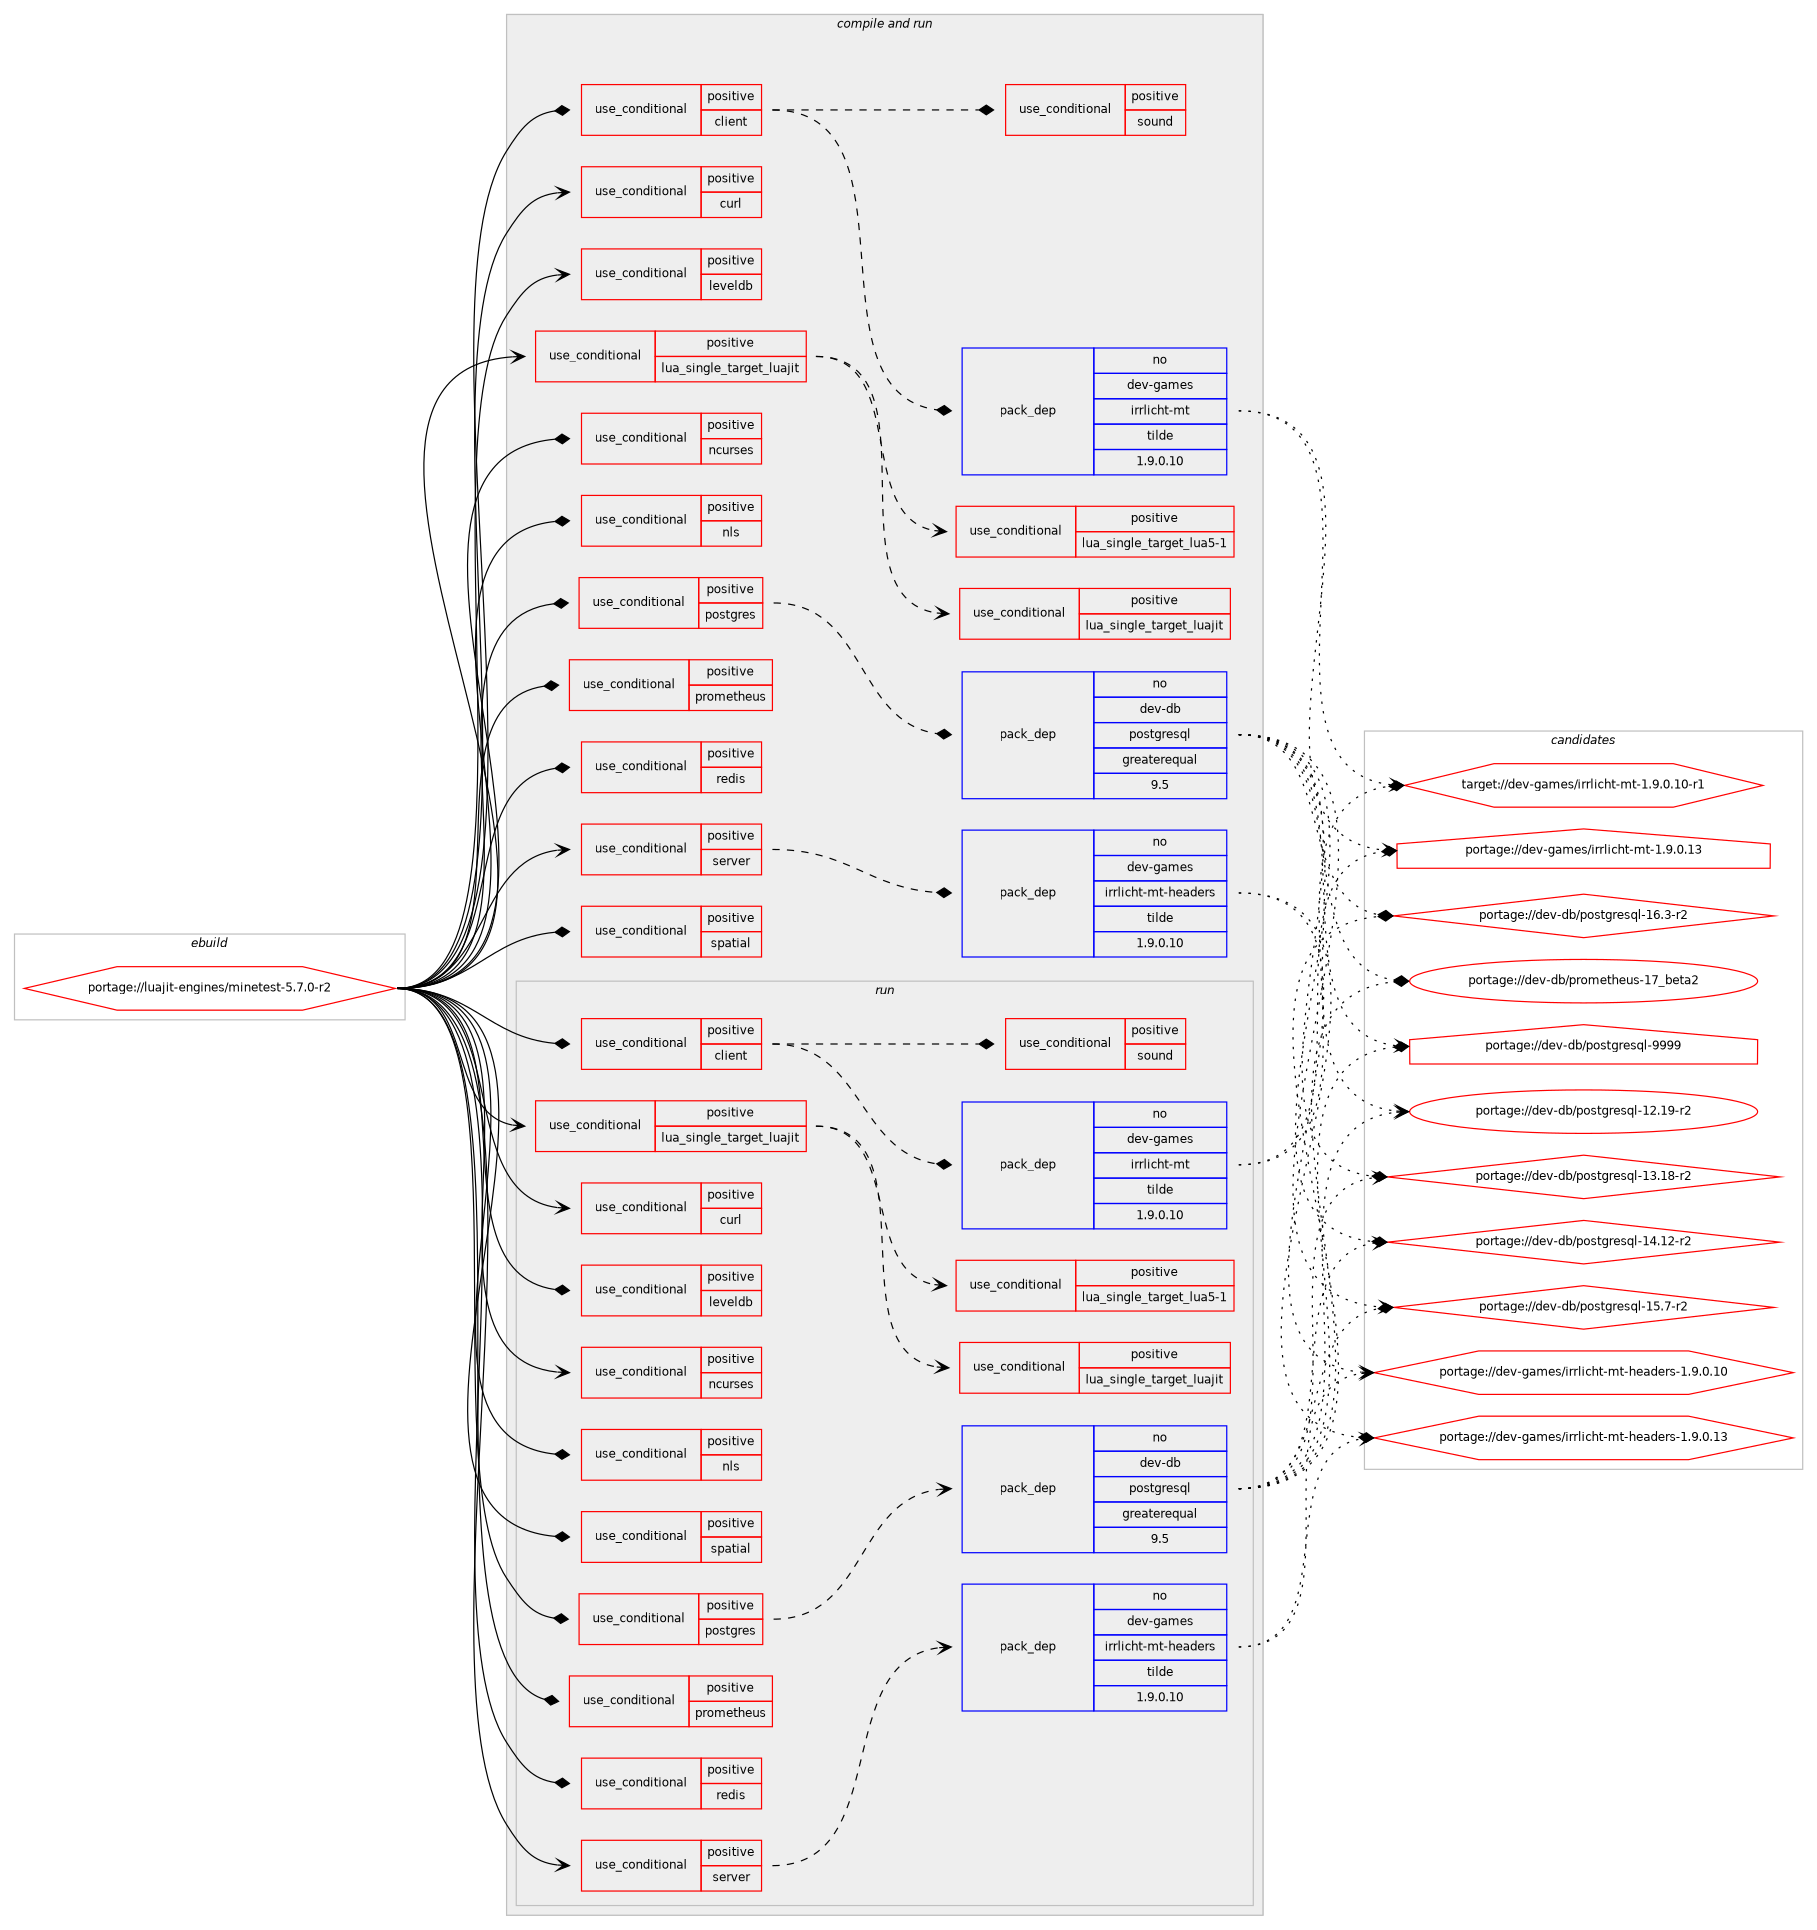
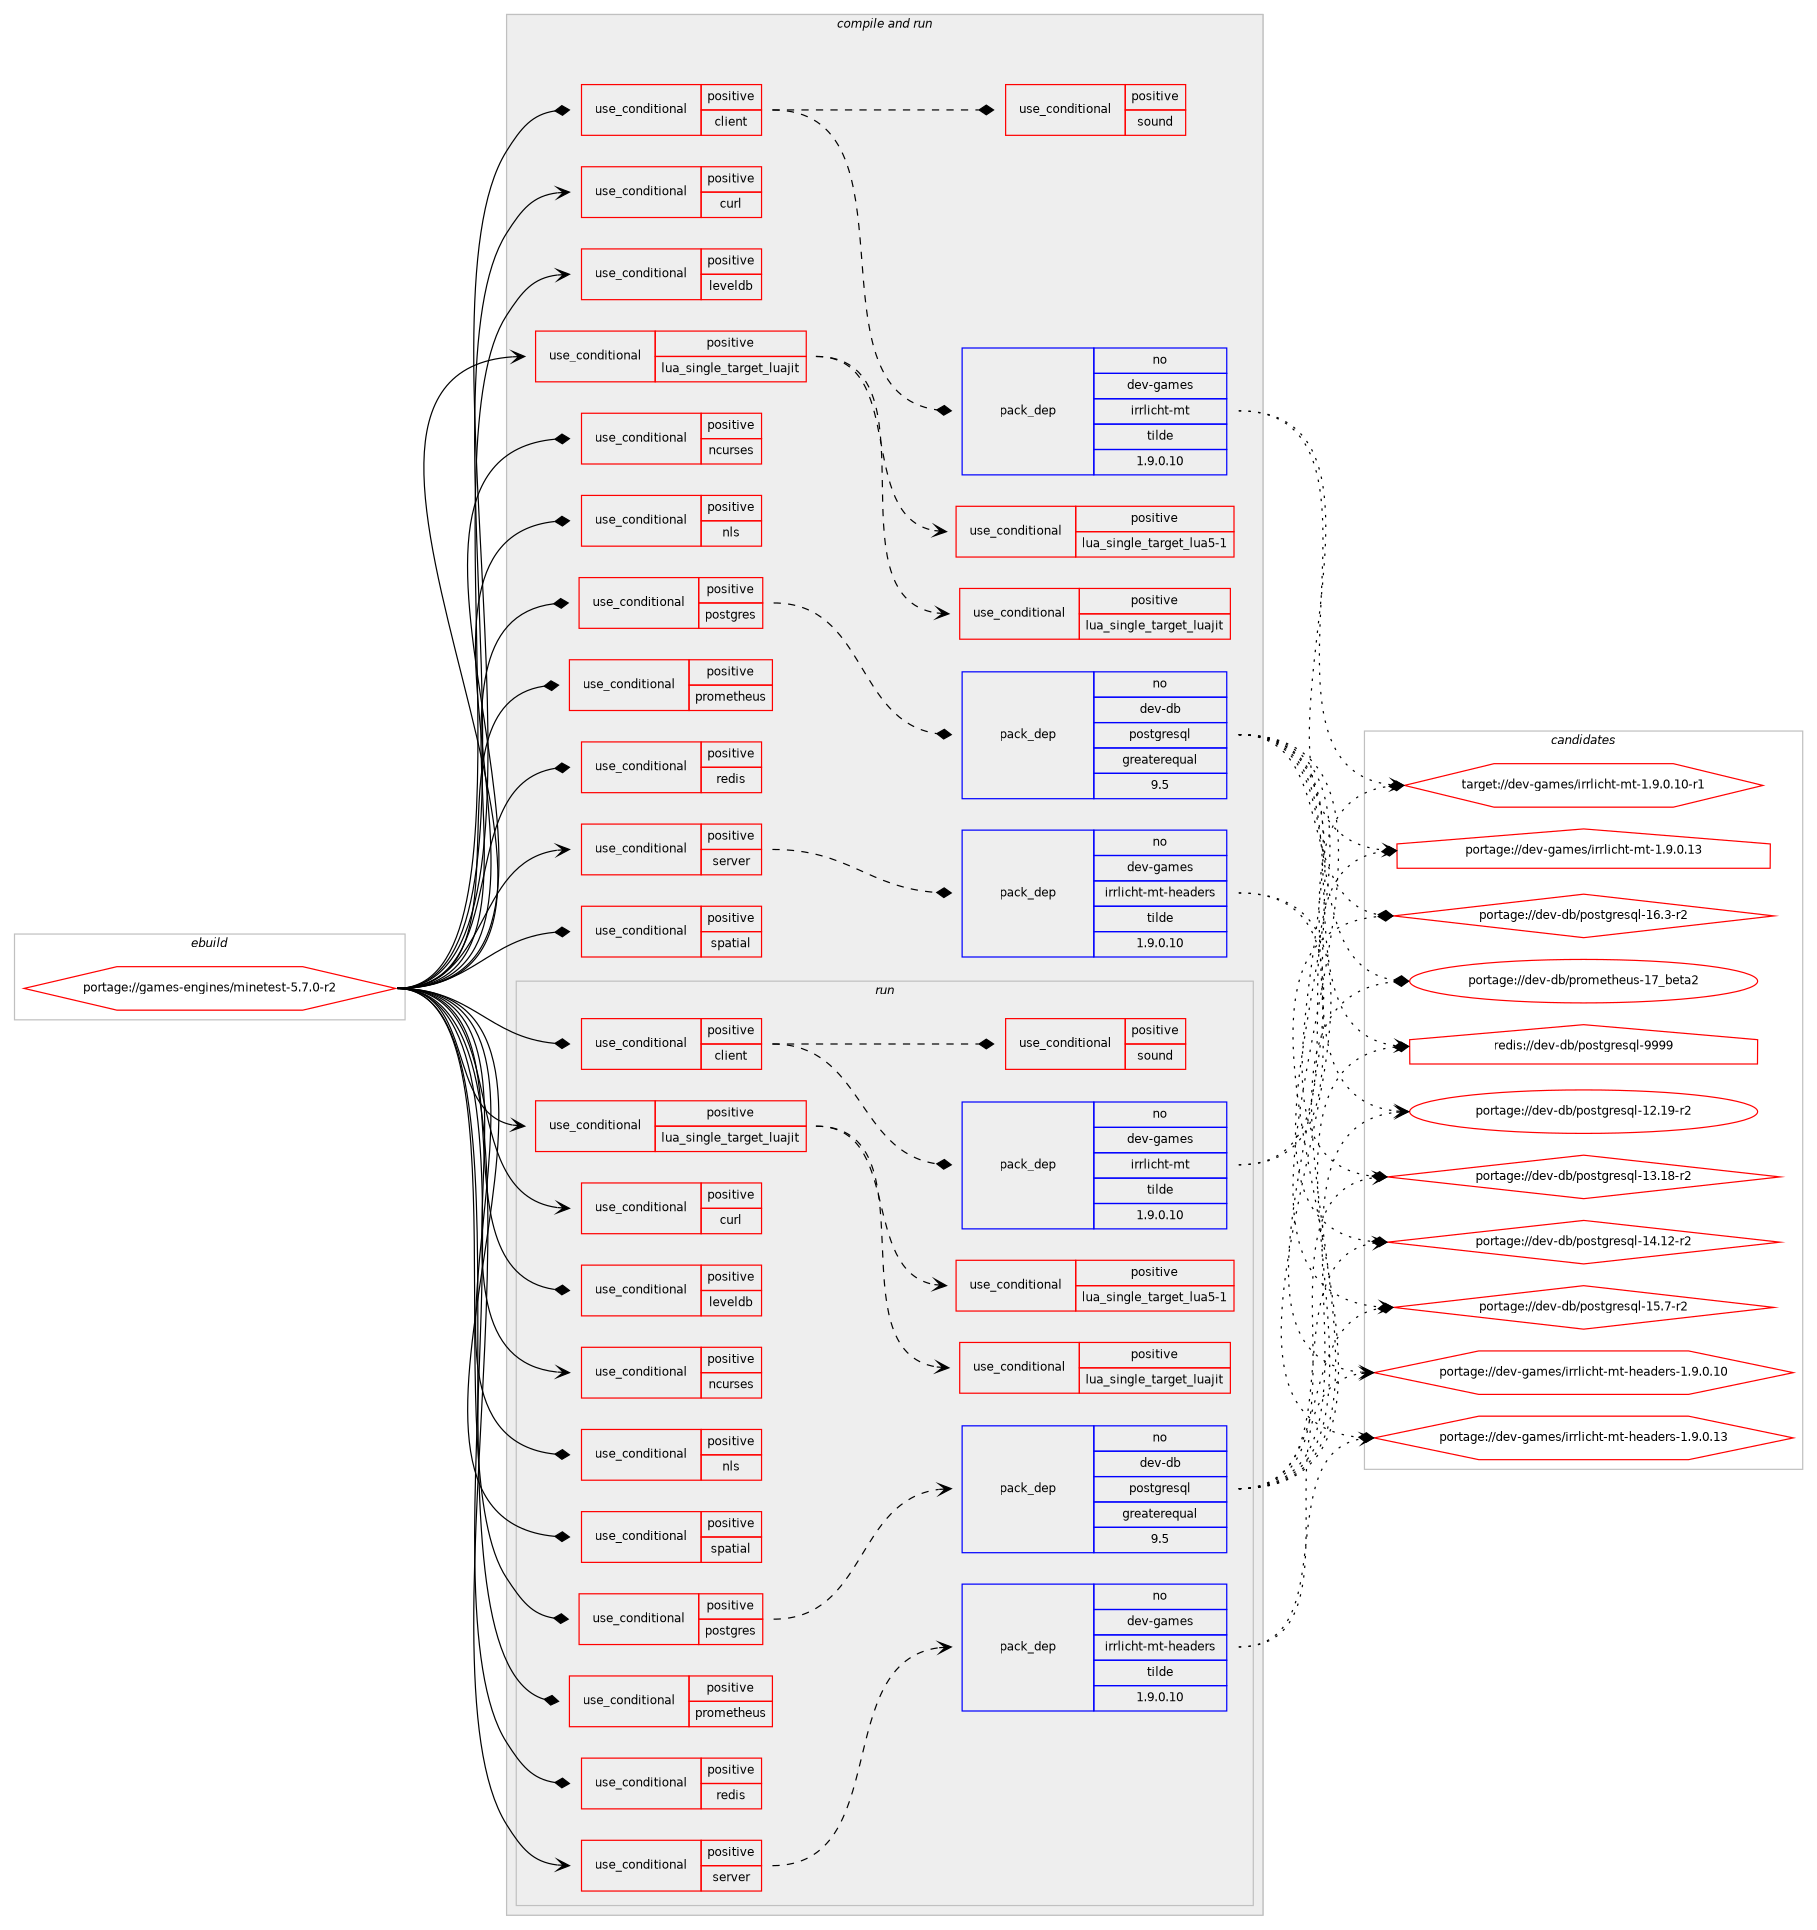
node "portage://luajit-engines/minetest-5.7.0-r2": label "portage://luajit-engines/minetest-5.7.0-r2" -> "portage://games-engines/minetest-5.7.0-r2"
node "portage://dev-db/postgresql-9999": label "portage://dev-db/postgresql-9999" -> "redis://dev-db/postgresql-9999"
